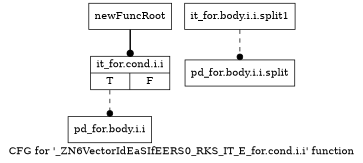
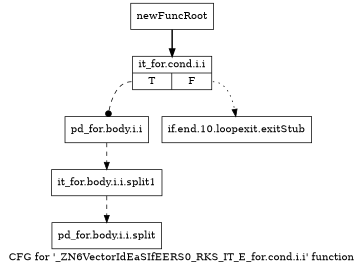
edge "newFuncRoot" -> "it_for.cond.i.i": arrowhead dot -> normal
edge "it_for.body.i.i.split1" -> "pd_for.body.i.i.split": arrowhead dot -> normal
node "if.end.10.loopexit.exitStub": added
edge "pd_for.body.i.i" -> "it_for.body.i.i.split1": added
